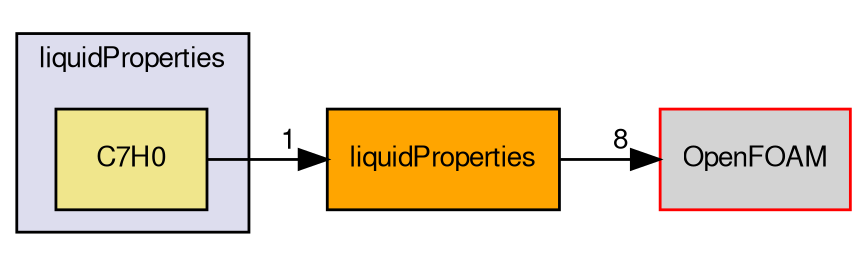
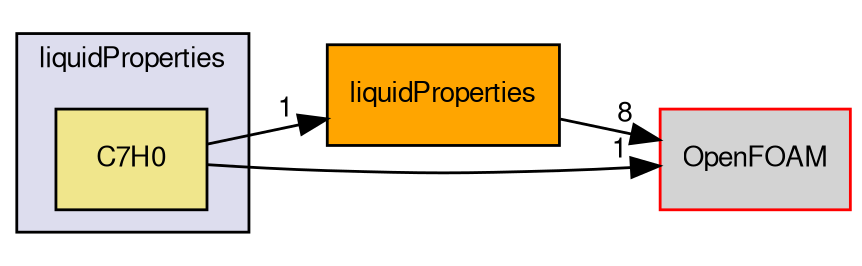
edge "C7H0" -> "OpenFOAM": added
